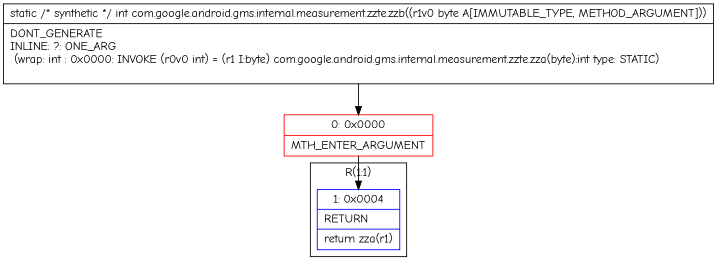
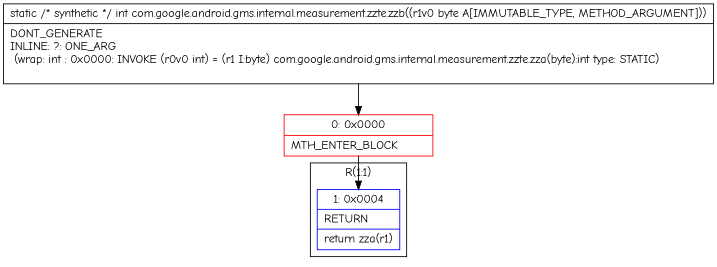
node "0: 0x0000": text "MTH_ENTER_ARGUMENT" -> "MTH_ENTER_BLOCK"
